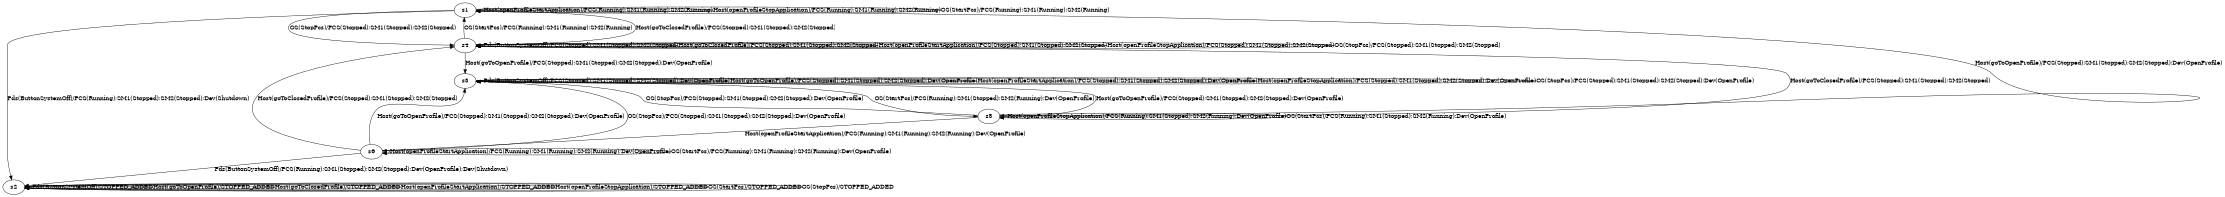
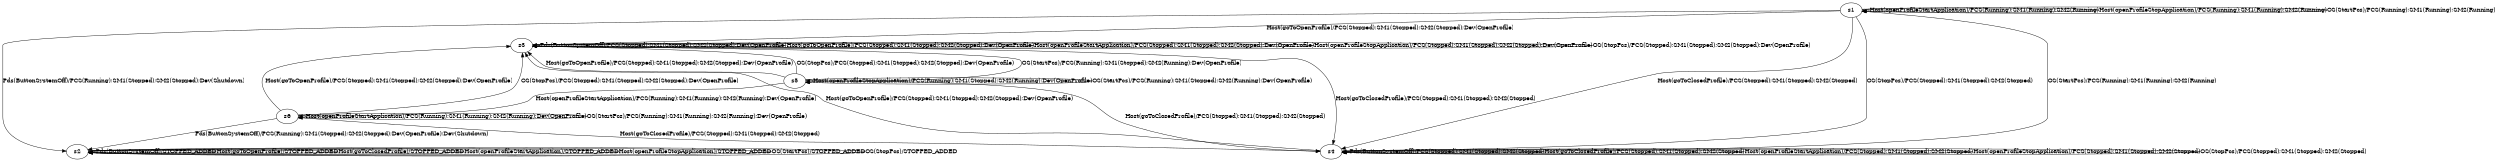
edge "s3" -> "s4": added, label "Host(goToClosedProfile)/PCS(Stopped);SM1(Stopped);SM2(Stopped)"
edge "s1" -> "s5": now "s1" -> "s3"
